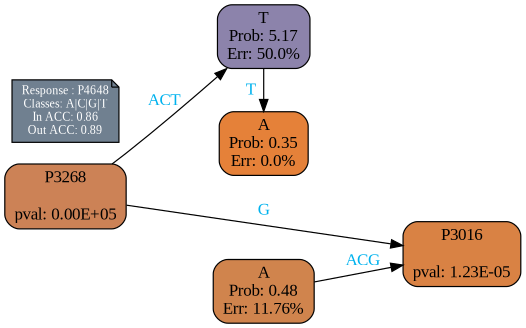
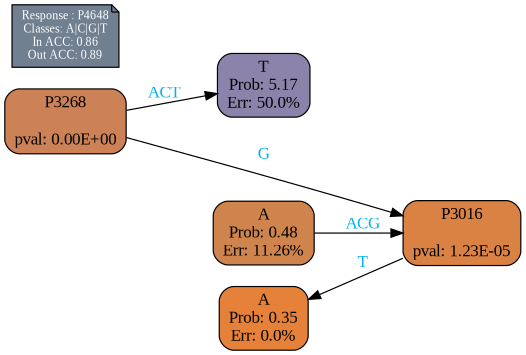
edge "T Prob: 5.17 Err: 50.0%" -> "A Prob: 0.35 Err: 0.0%": now "P3016 pval: 1.23E-05" -> "A Prob: 0.35 Err: 0.0%"
node "P3268 pval: 0.00E+05": label "P3268 pval: 0.00E+05" -> "P3268 pval: 0.00E+00"
node "A Prob: 0.48 Err: 11.76%": label "A Prob: 0.48 Err: 11.76%" -> "A Prob: 0.48 Err: 11.26%"
